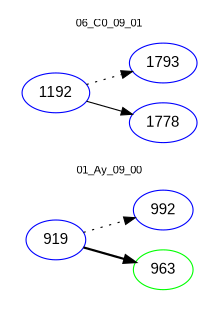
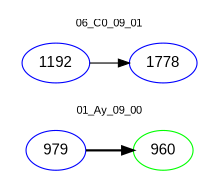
node "1793": removed
node "992": removed
node "919": label "919" -> "979"
node "963": label "963" -> "960"
